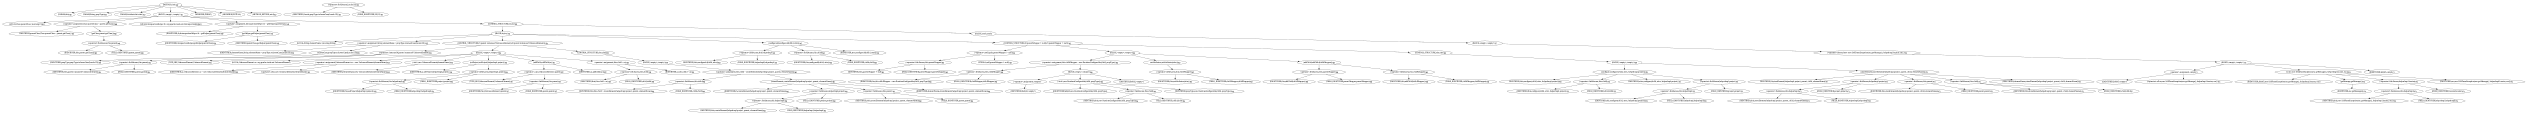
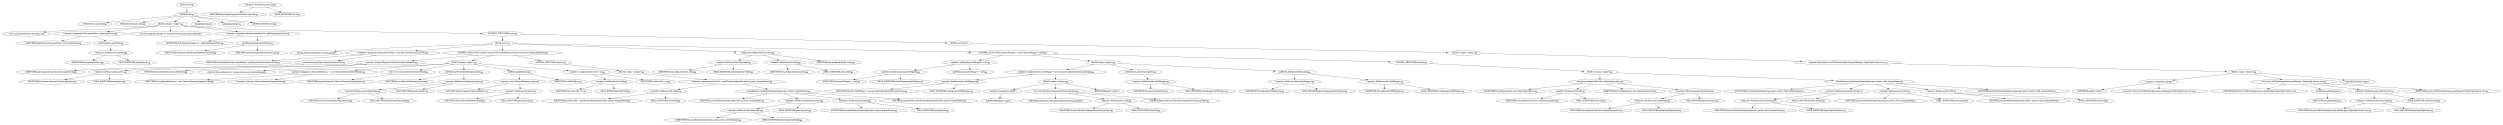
edge "(METHOD,init)" -> "(PARAM,this)": reversed
